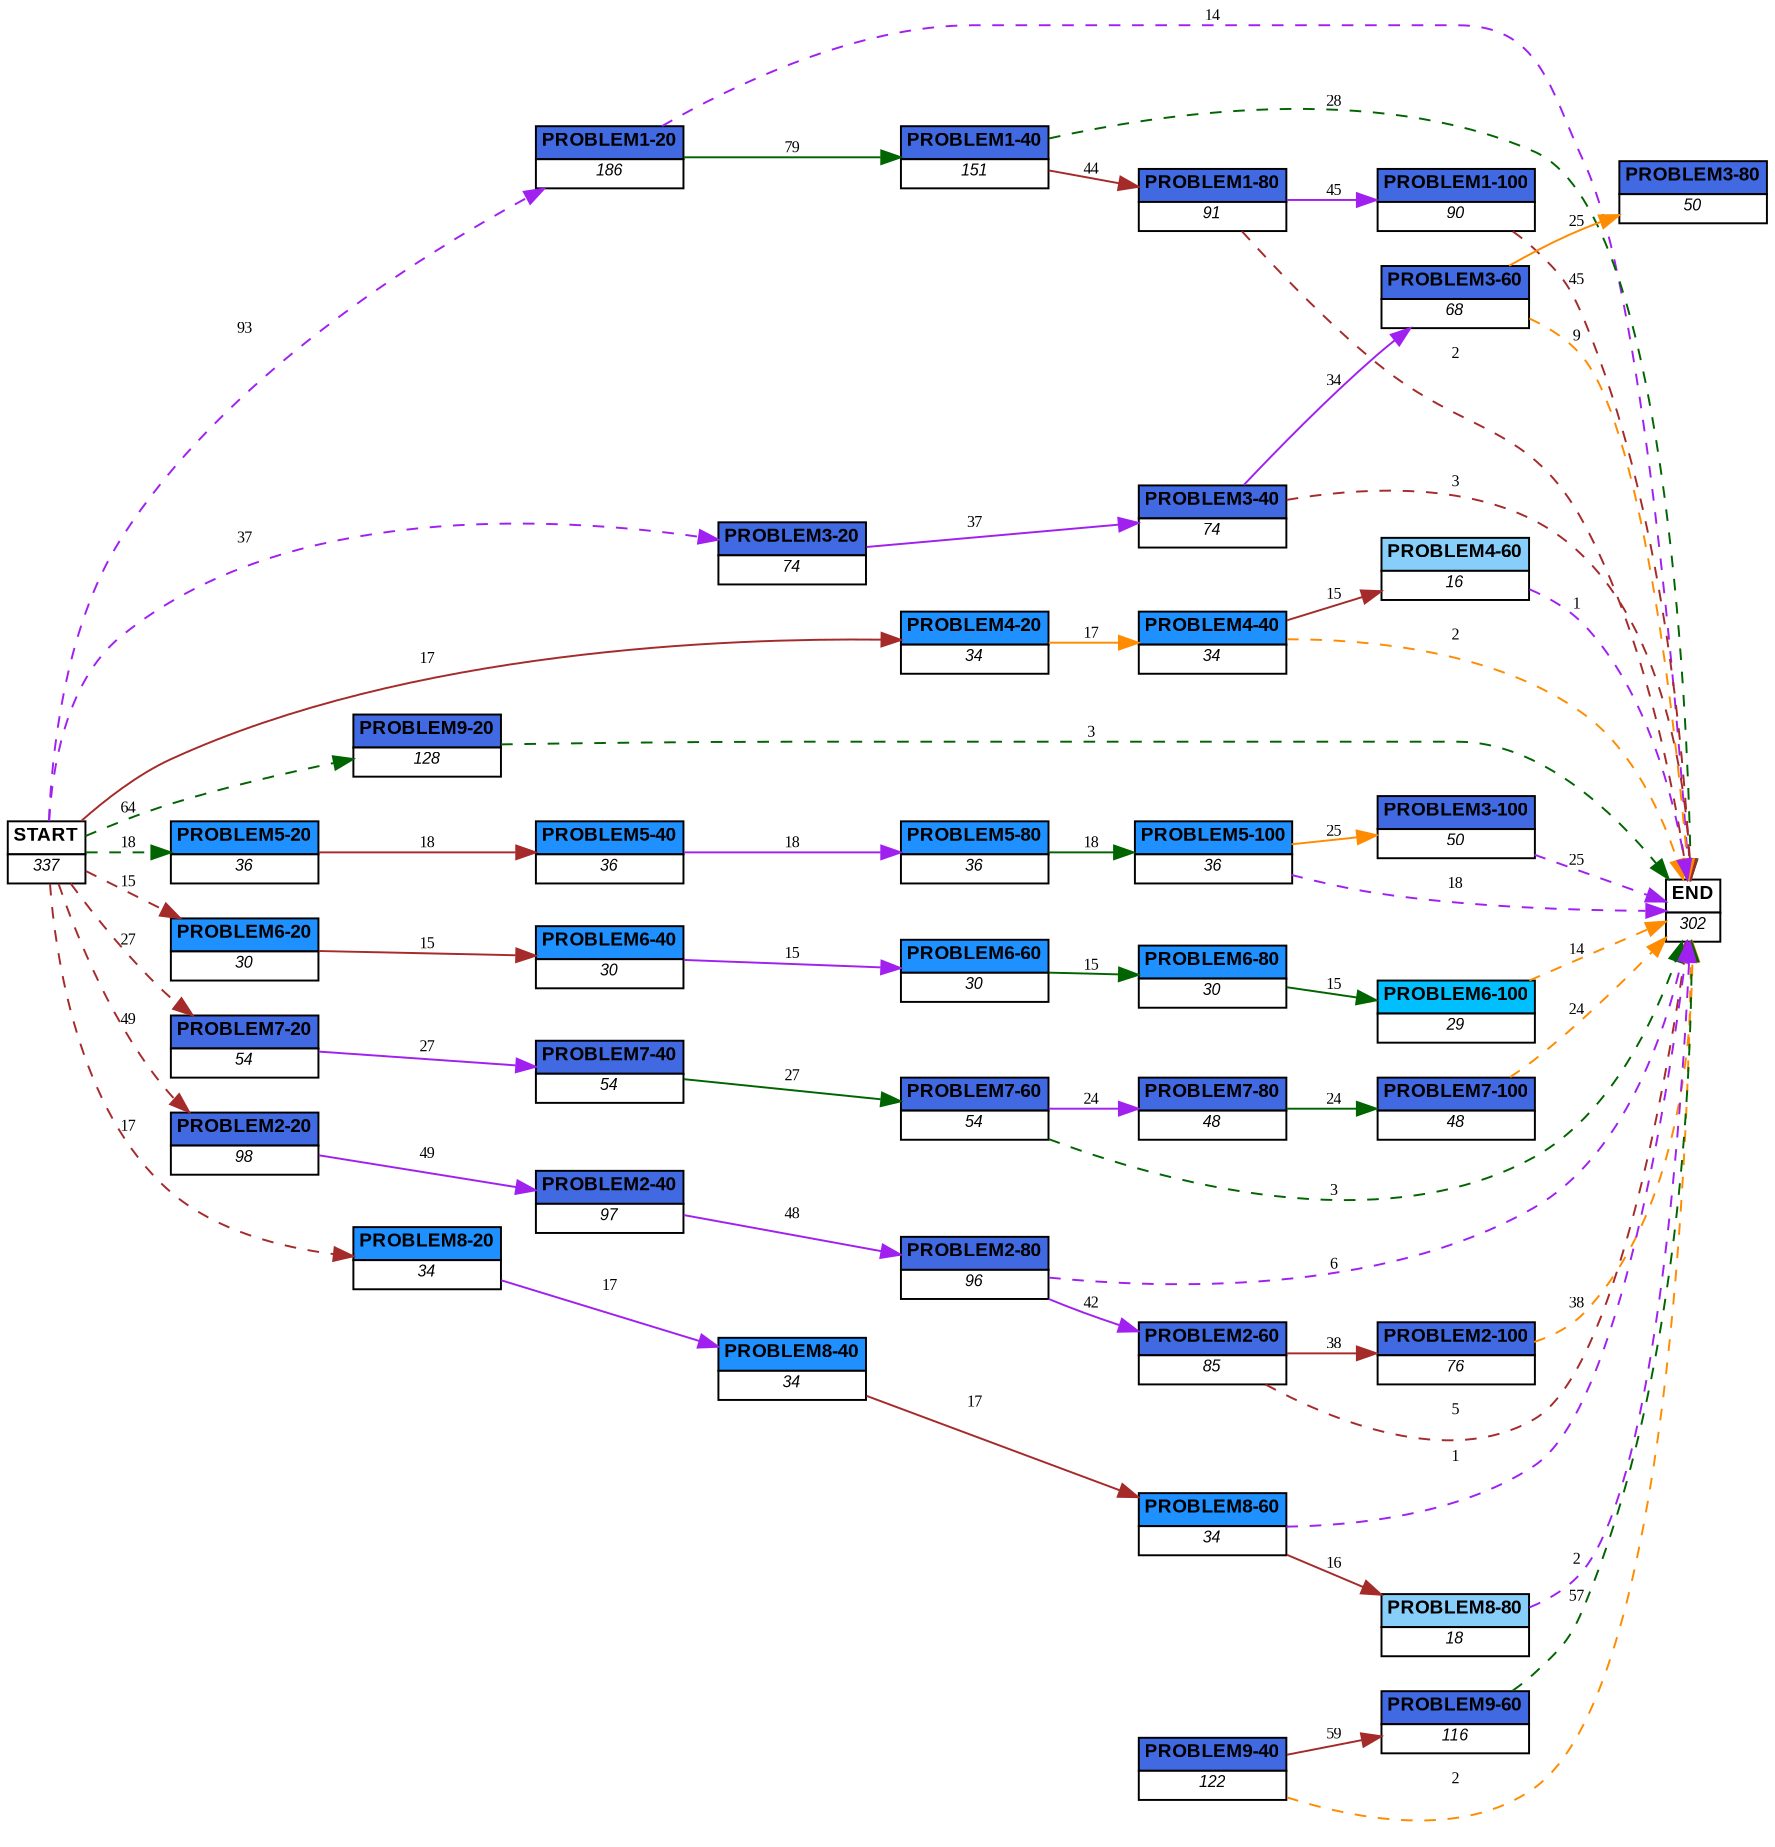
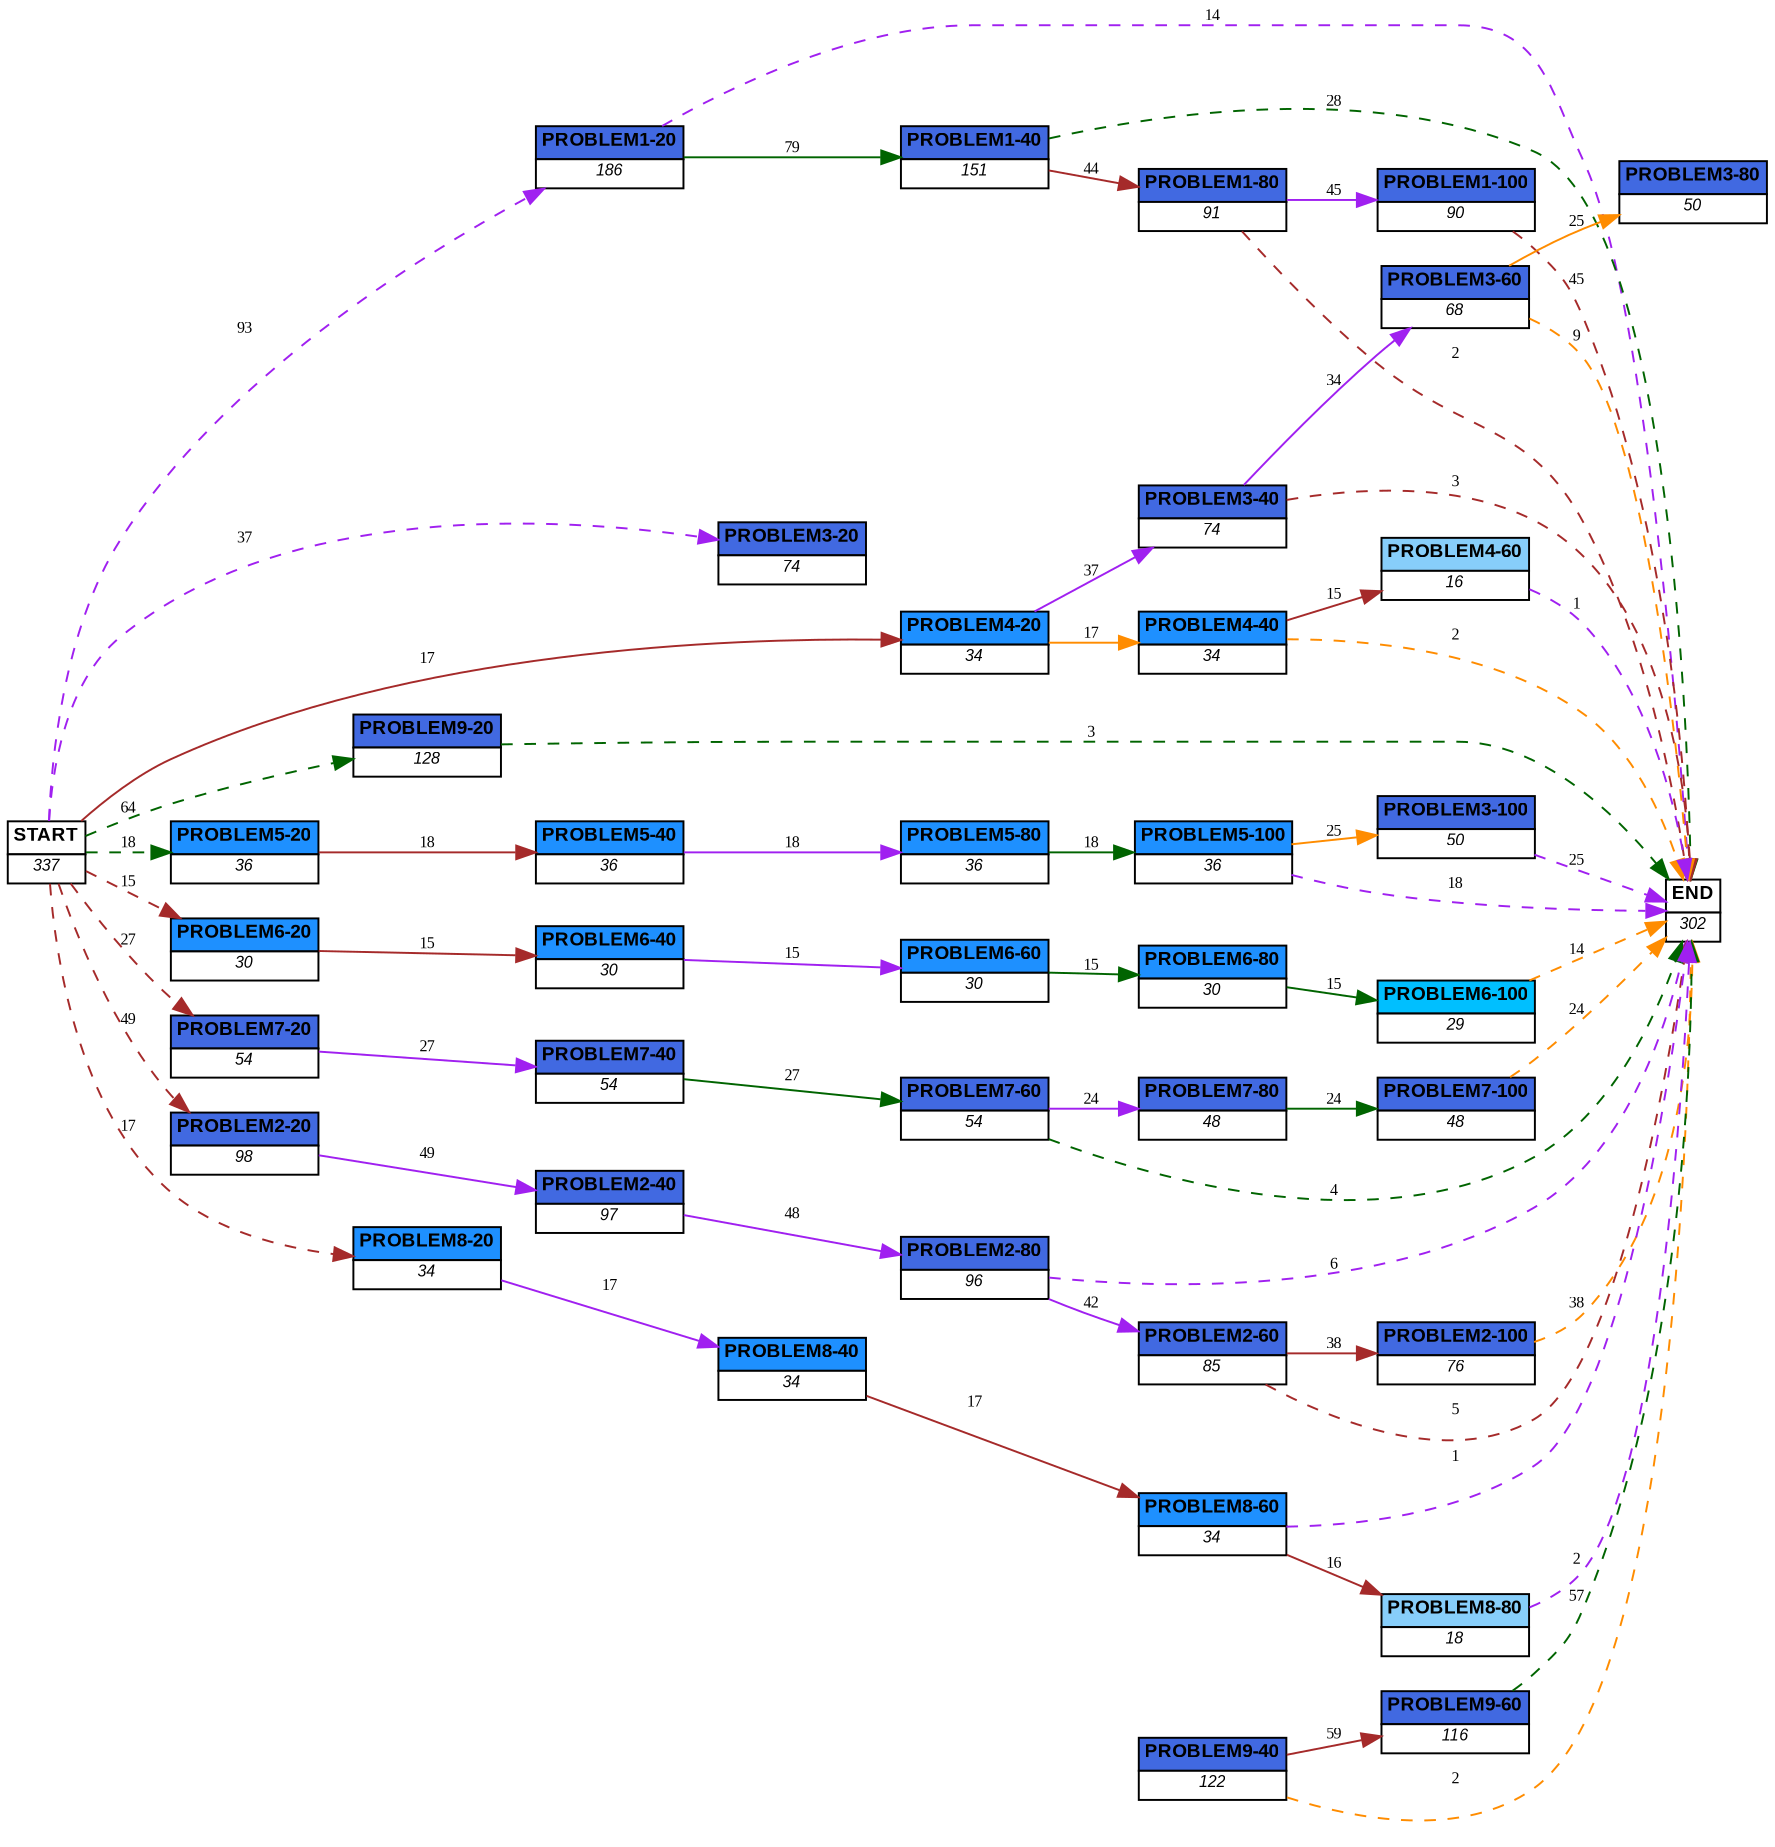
edge "PROBLEM3-20" -> "PROBLEM3-40": now "PROBLEM4-20" -> "PROBLEM3-40"
edge "PROBLEM7-60" -> "END": label "3" -> "4"
